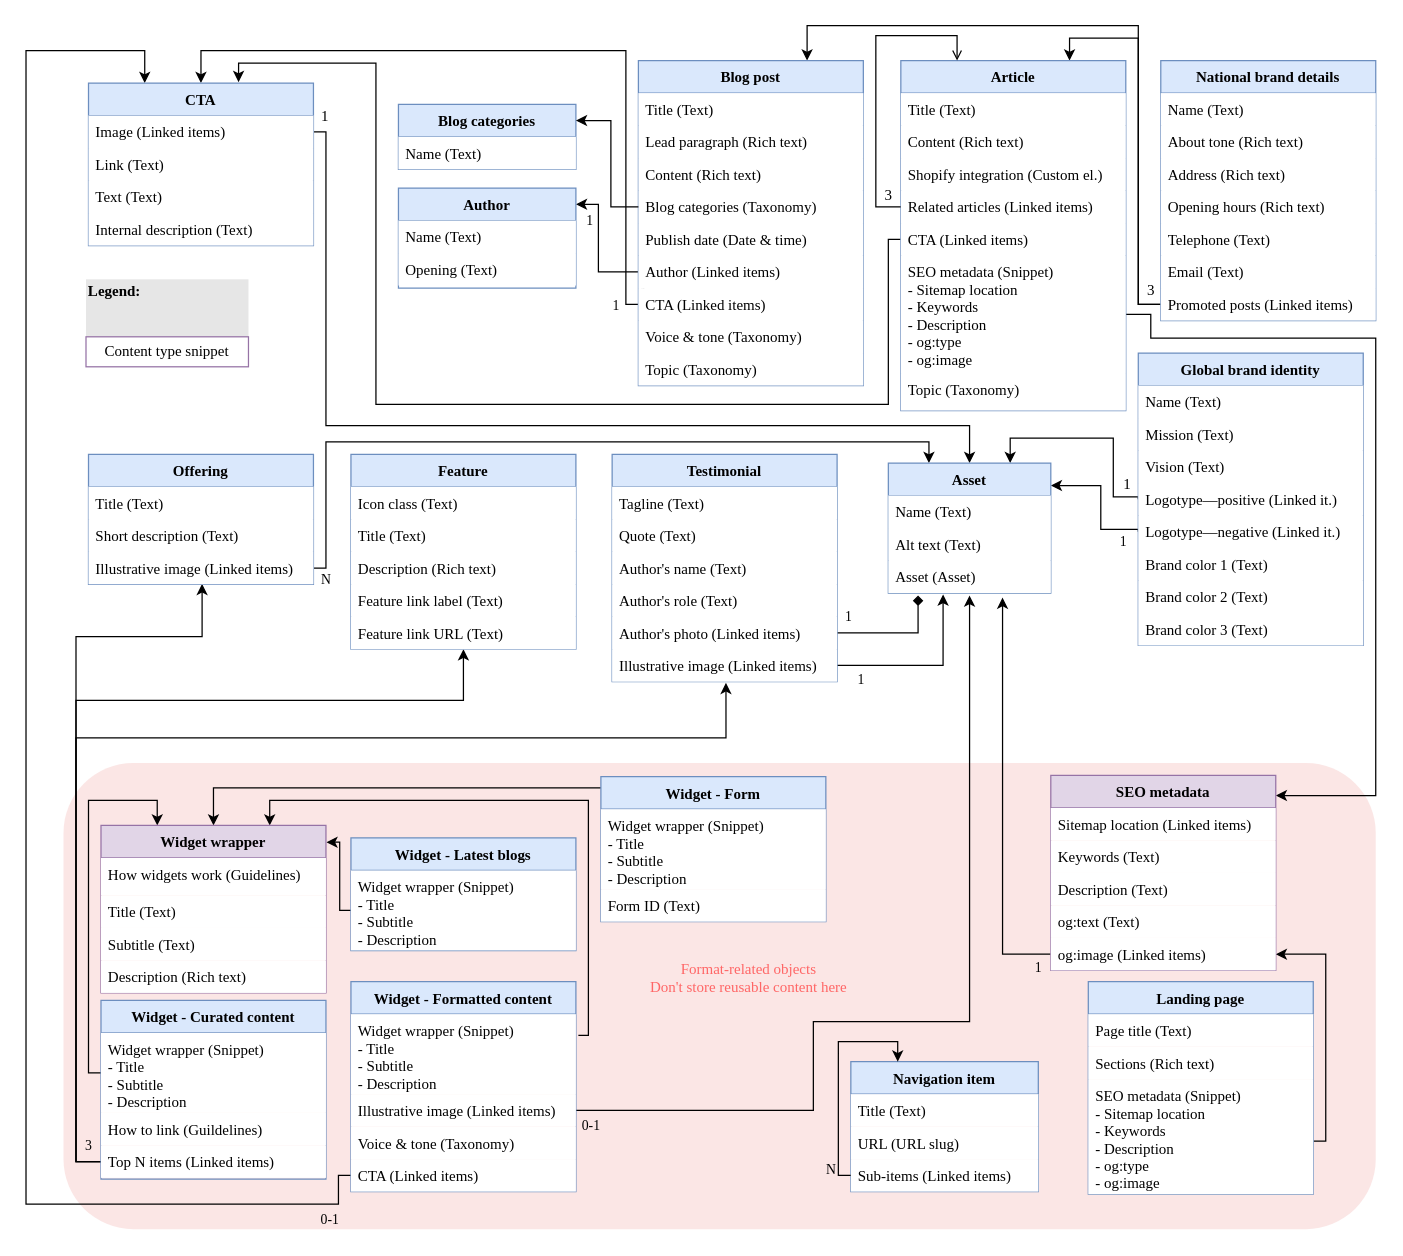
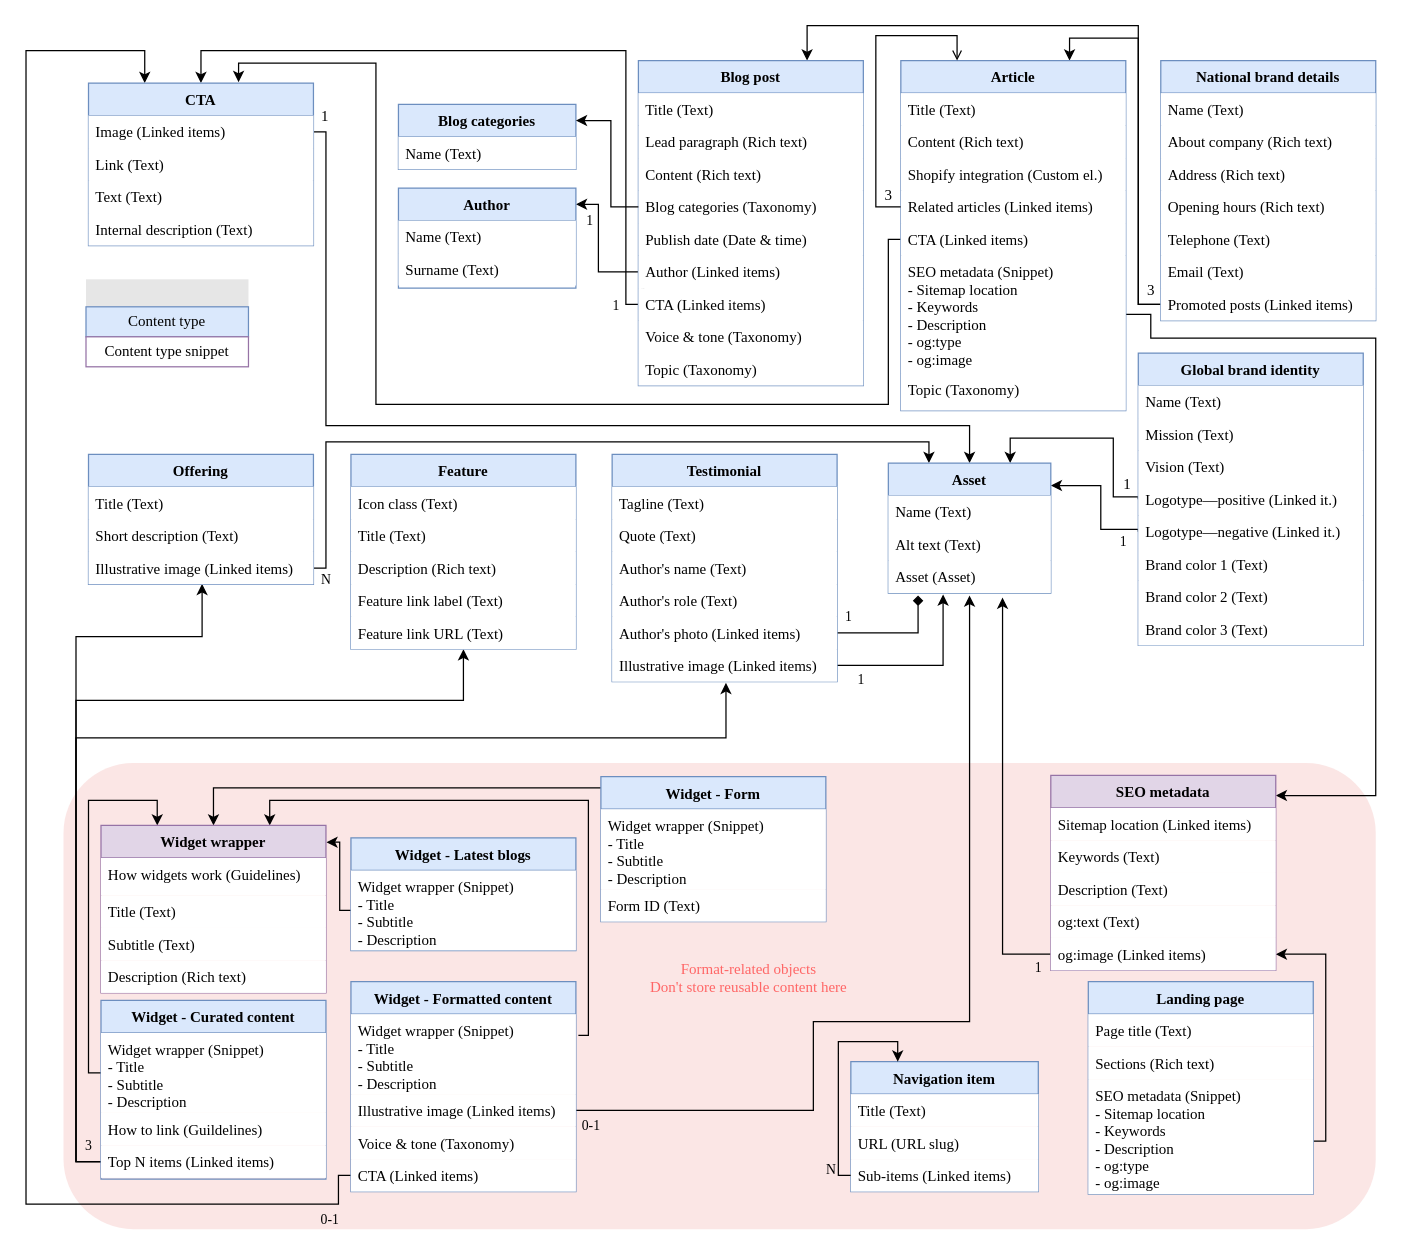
node "About tone (Rich text)": label "About tone (Rich text)" -> "About company (Rich text)"
node "Opening (Text)": label "Opening (Text)" -> "Surname (Text)"
node "Legend:": removed
node "Content type": added
